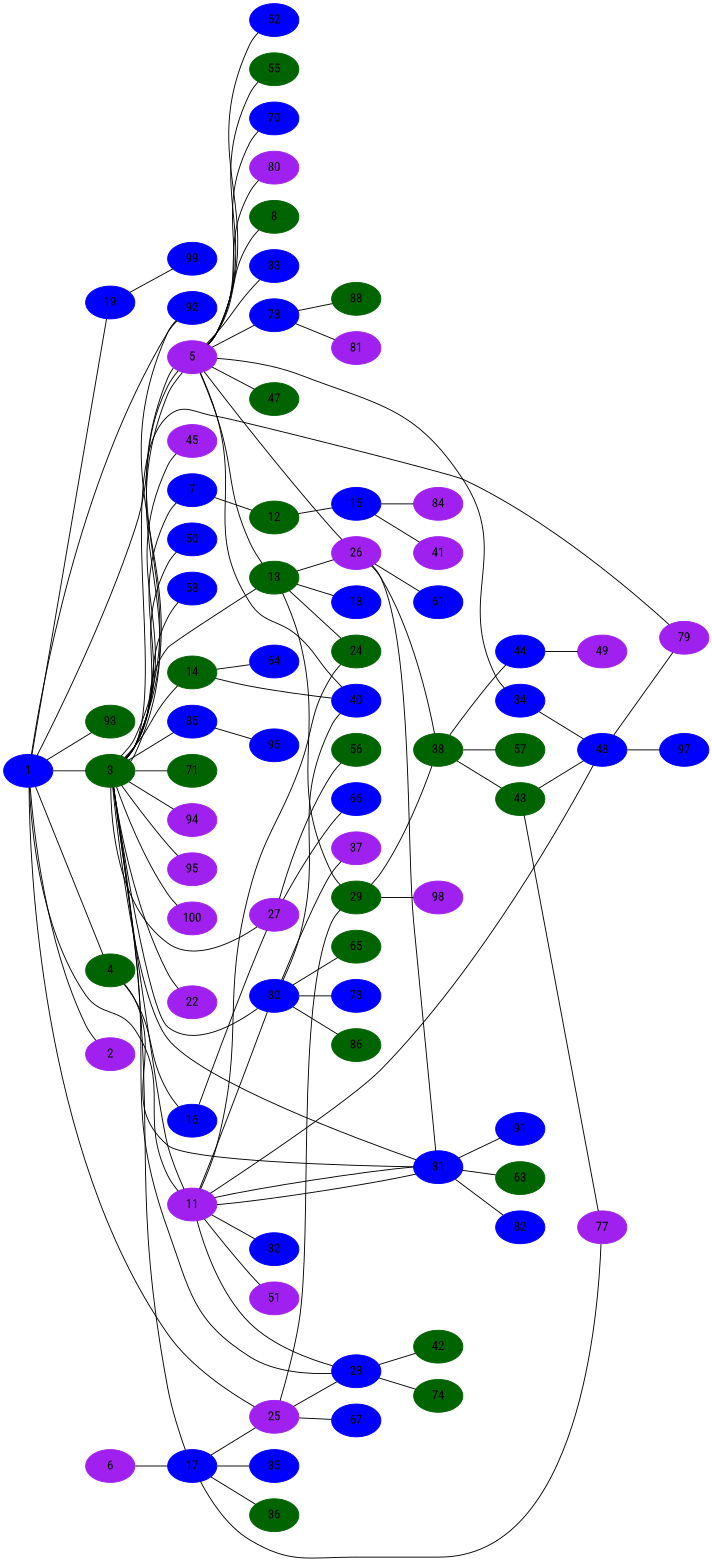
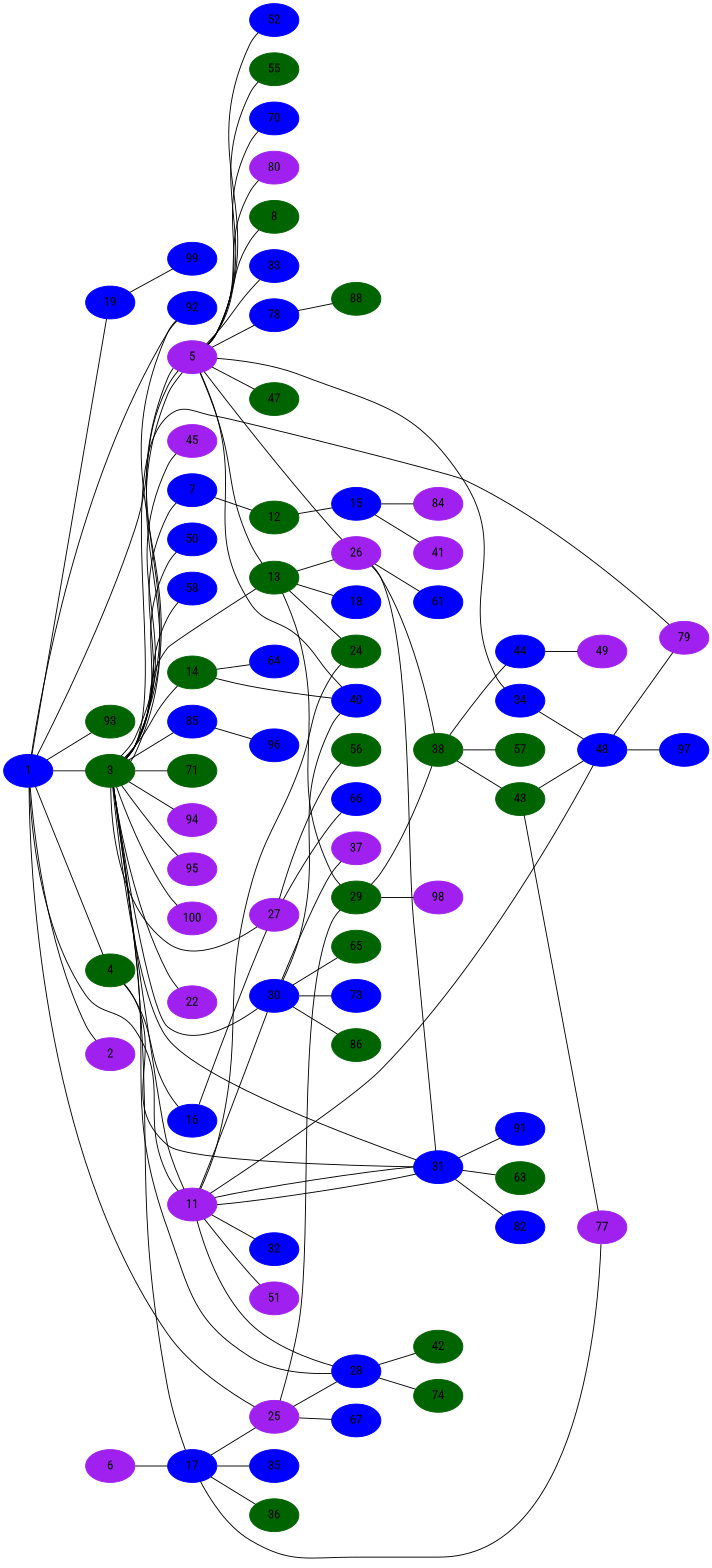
node "81": removed
